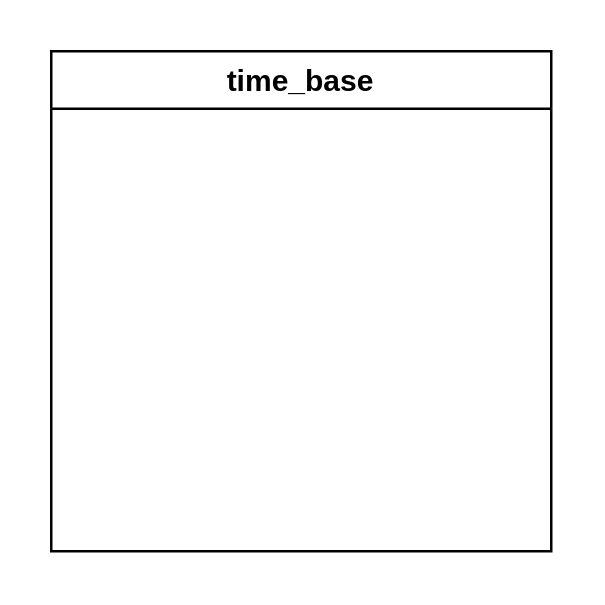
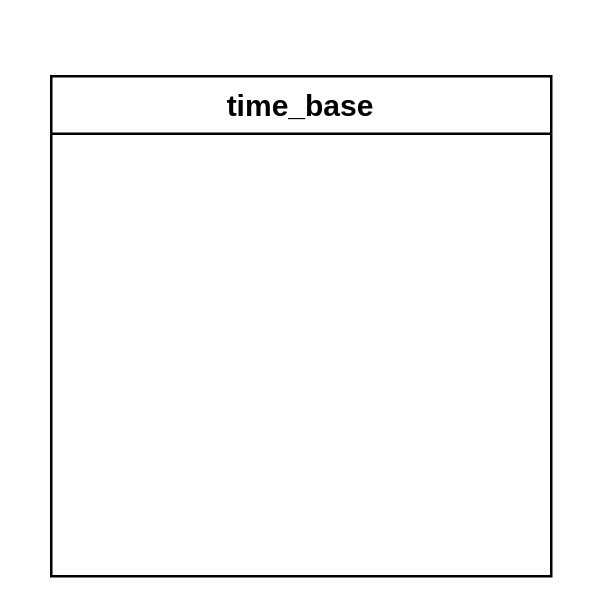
node "time_base": moved (301, 301) -> (301, 326)
